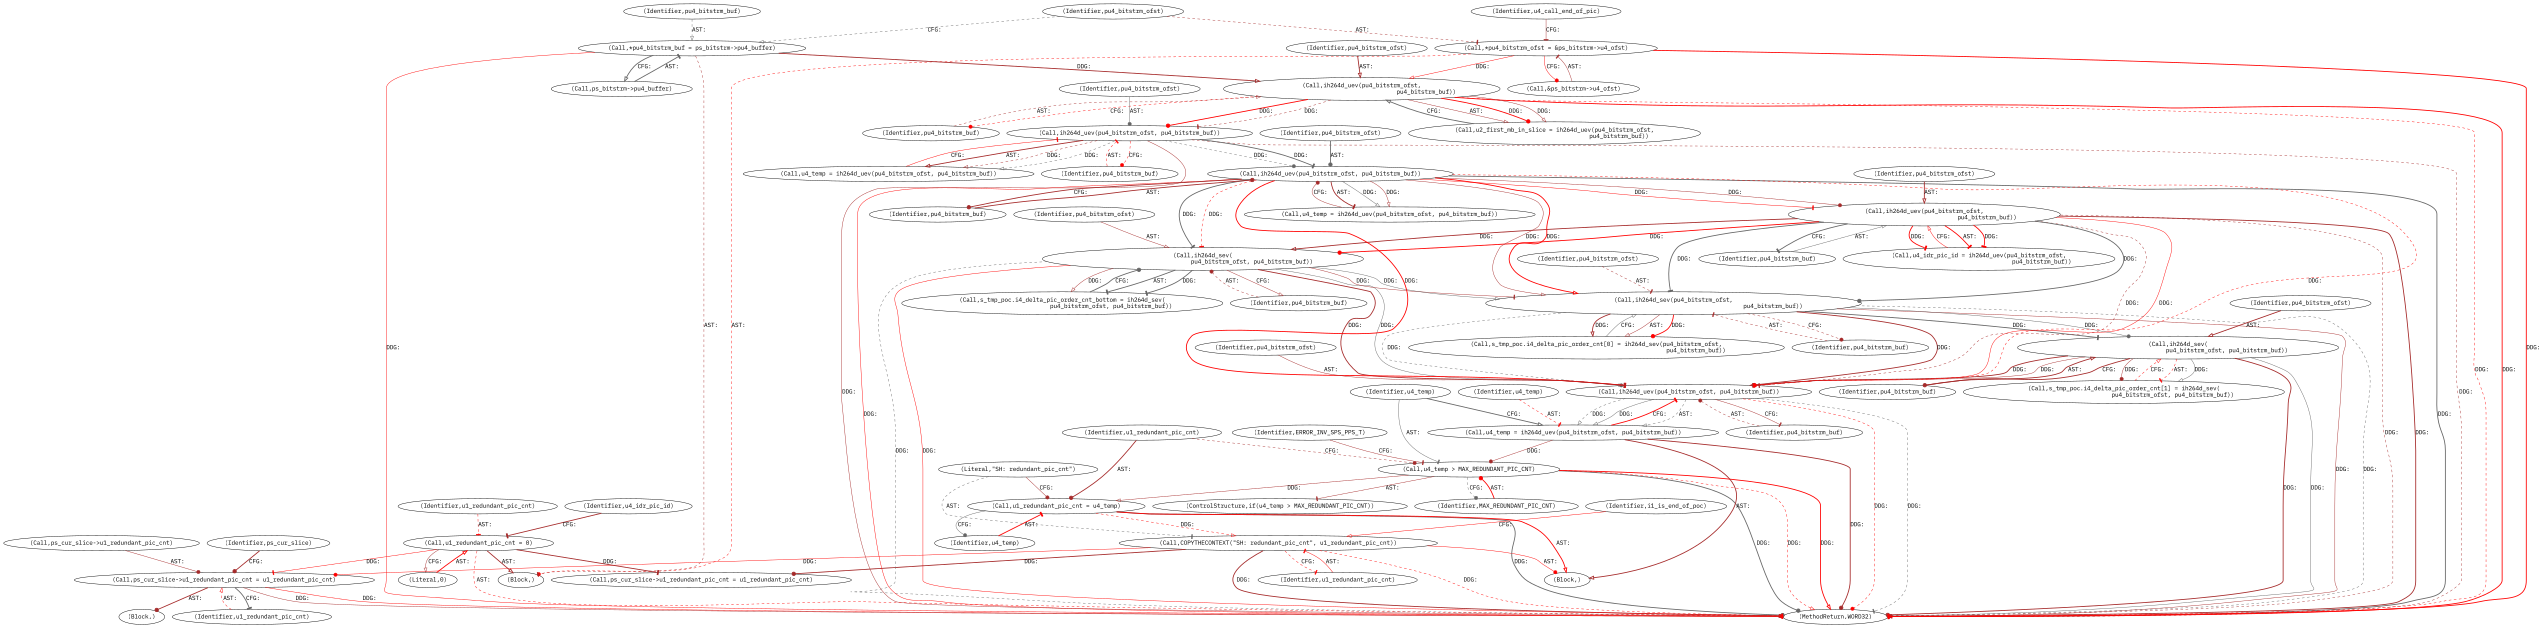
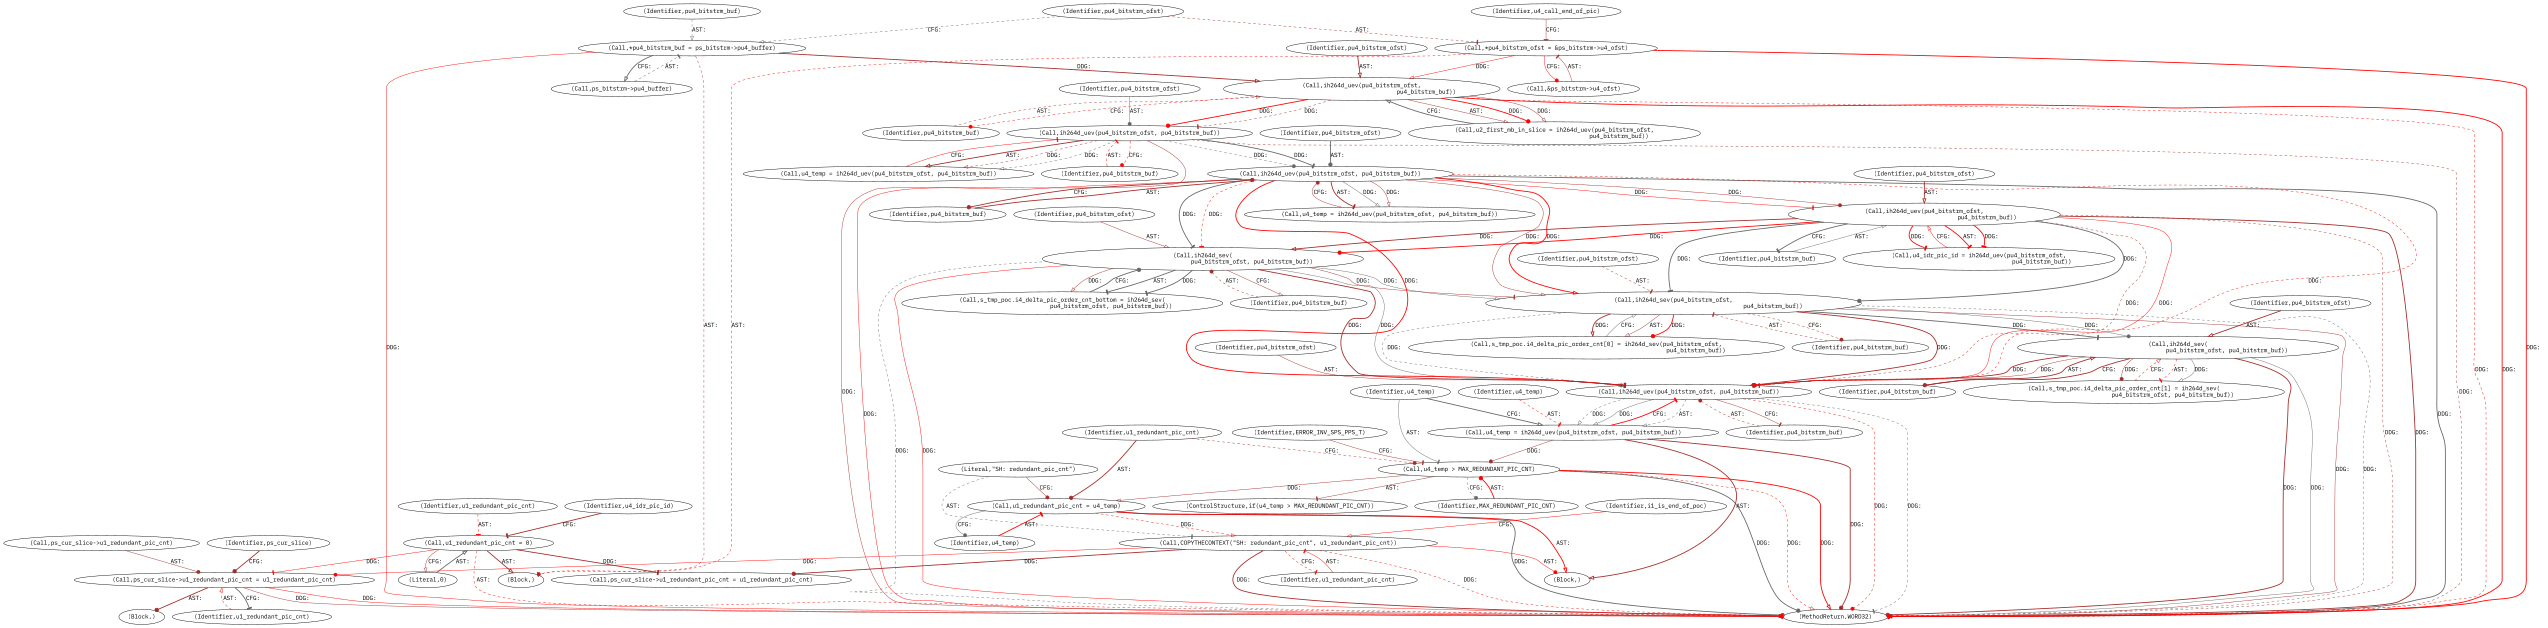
edge "(Call,ps_bitstrm->pu4_buffer)" -> "(Call,*pu4_bitstrm_buf = ps_bitstrm->pu4_buffer)": style bold -> dashed
edge "(Literal,0)" -> "(Call,u1_redundant_pic_cnt = 0)": color red -> gray40
